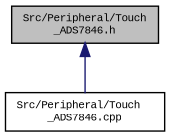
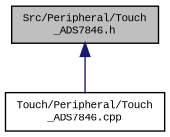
node "Src/Peripheral/Touch _ADS7846.cpp": label "Src/Peripheral/Touch _ADS7846.cpp" -> "Touch/Peripheral/Touch _ADS7846.cpp"
